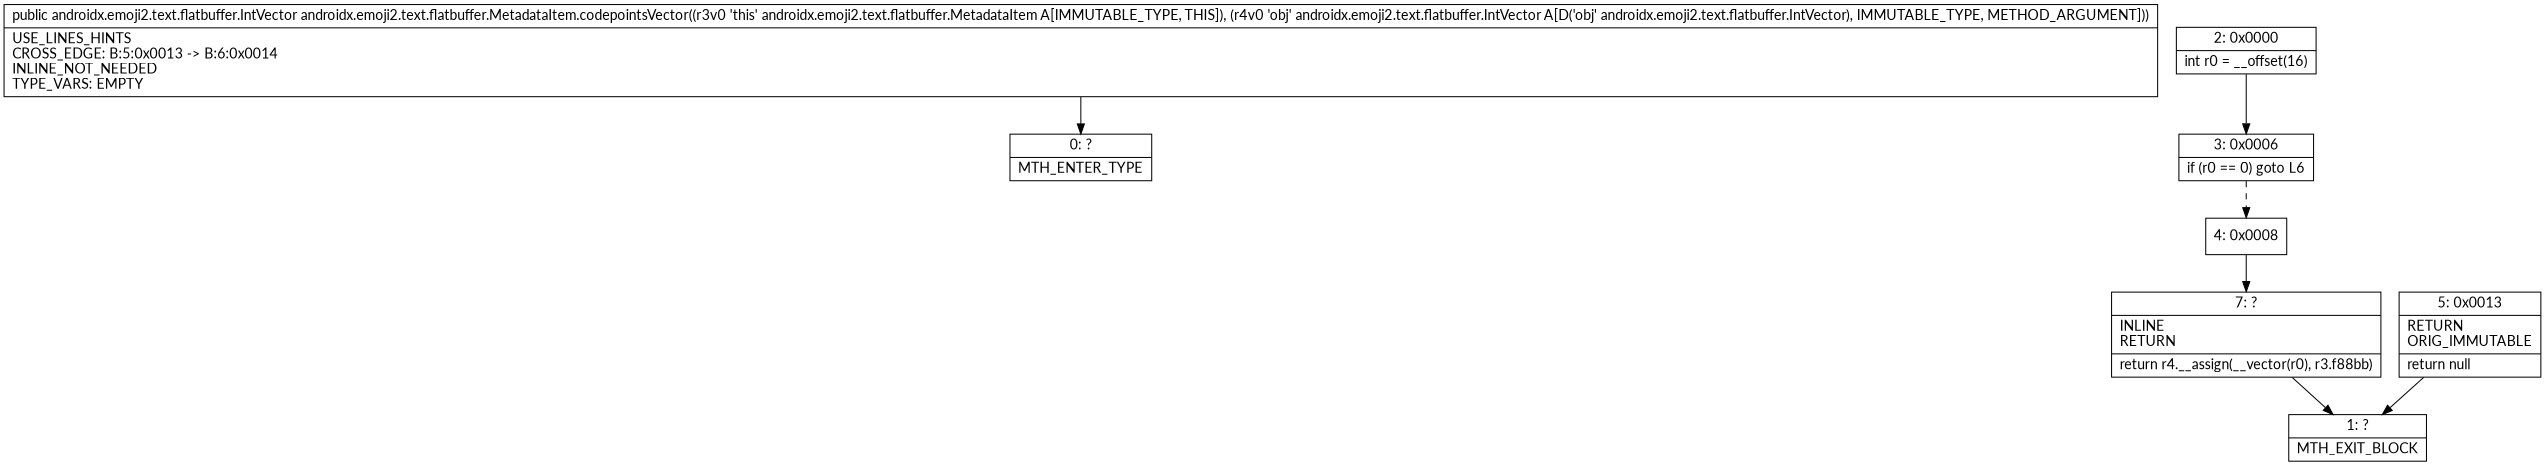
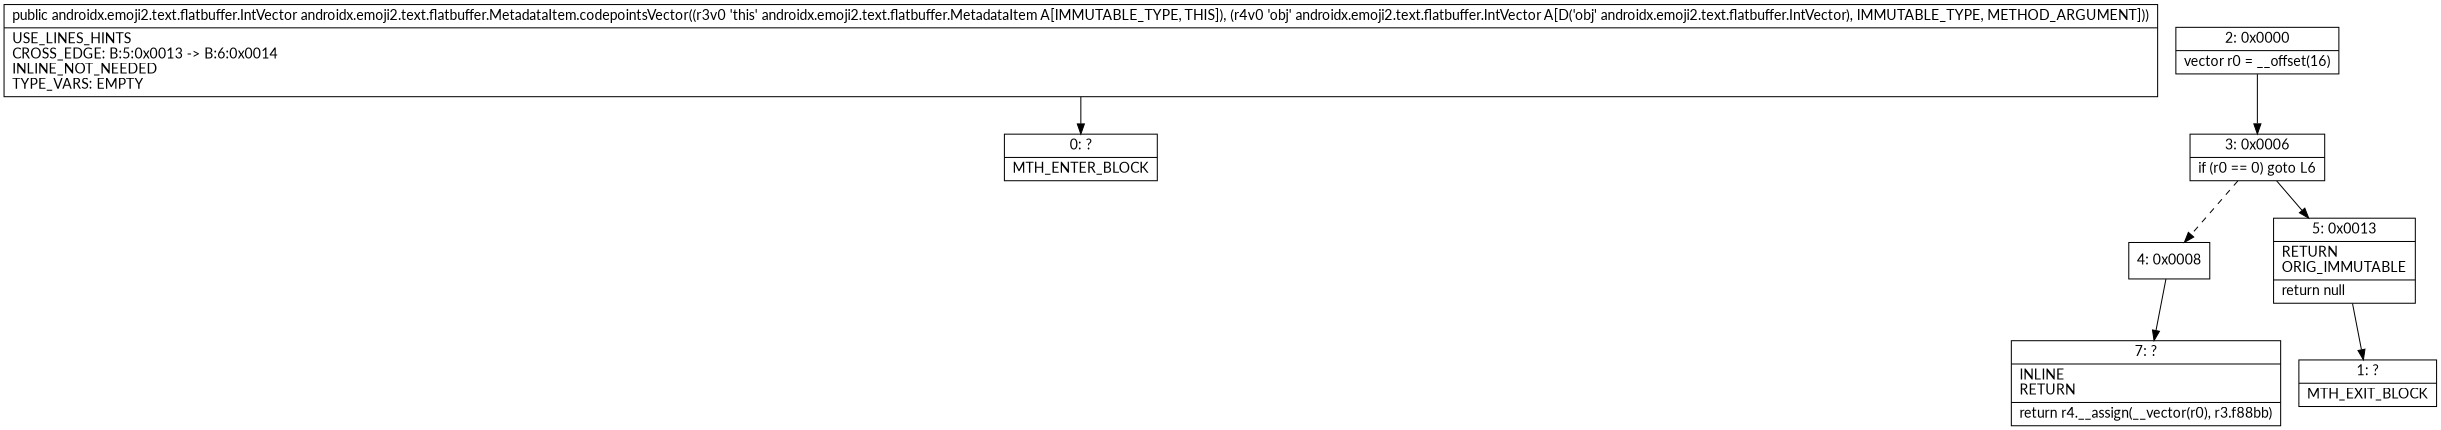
node "2: 0x0000": text "int r0 = __offset(16)" -> "vector r0 = __offset(16)"
node "0: ?": text "MTH_ENTER_TYPE" -> "MTH_ENTER_BLOCK"
edge "3: 0x0006" -> "5: 0x0013": added
edge "7: ?" -> "1: ?": removed
